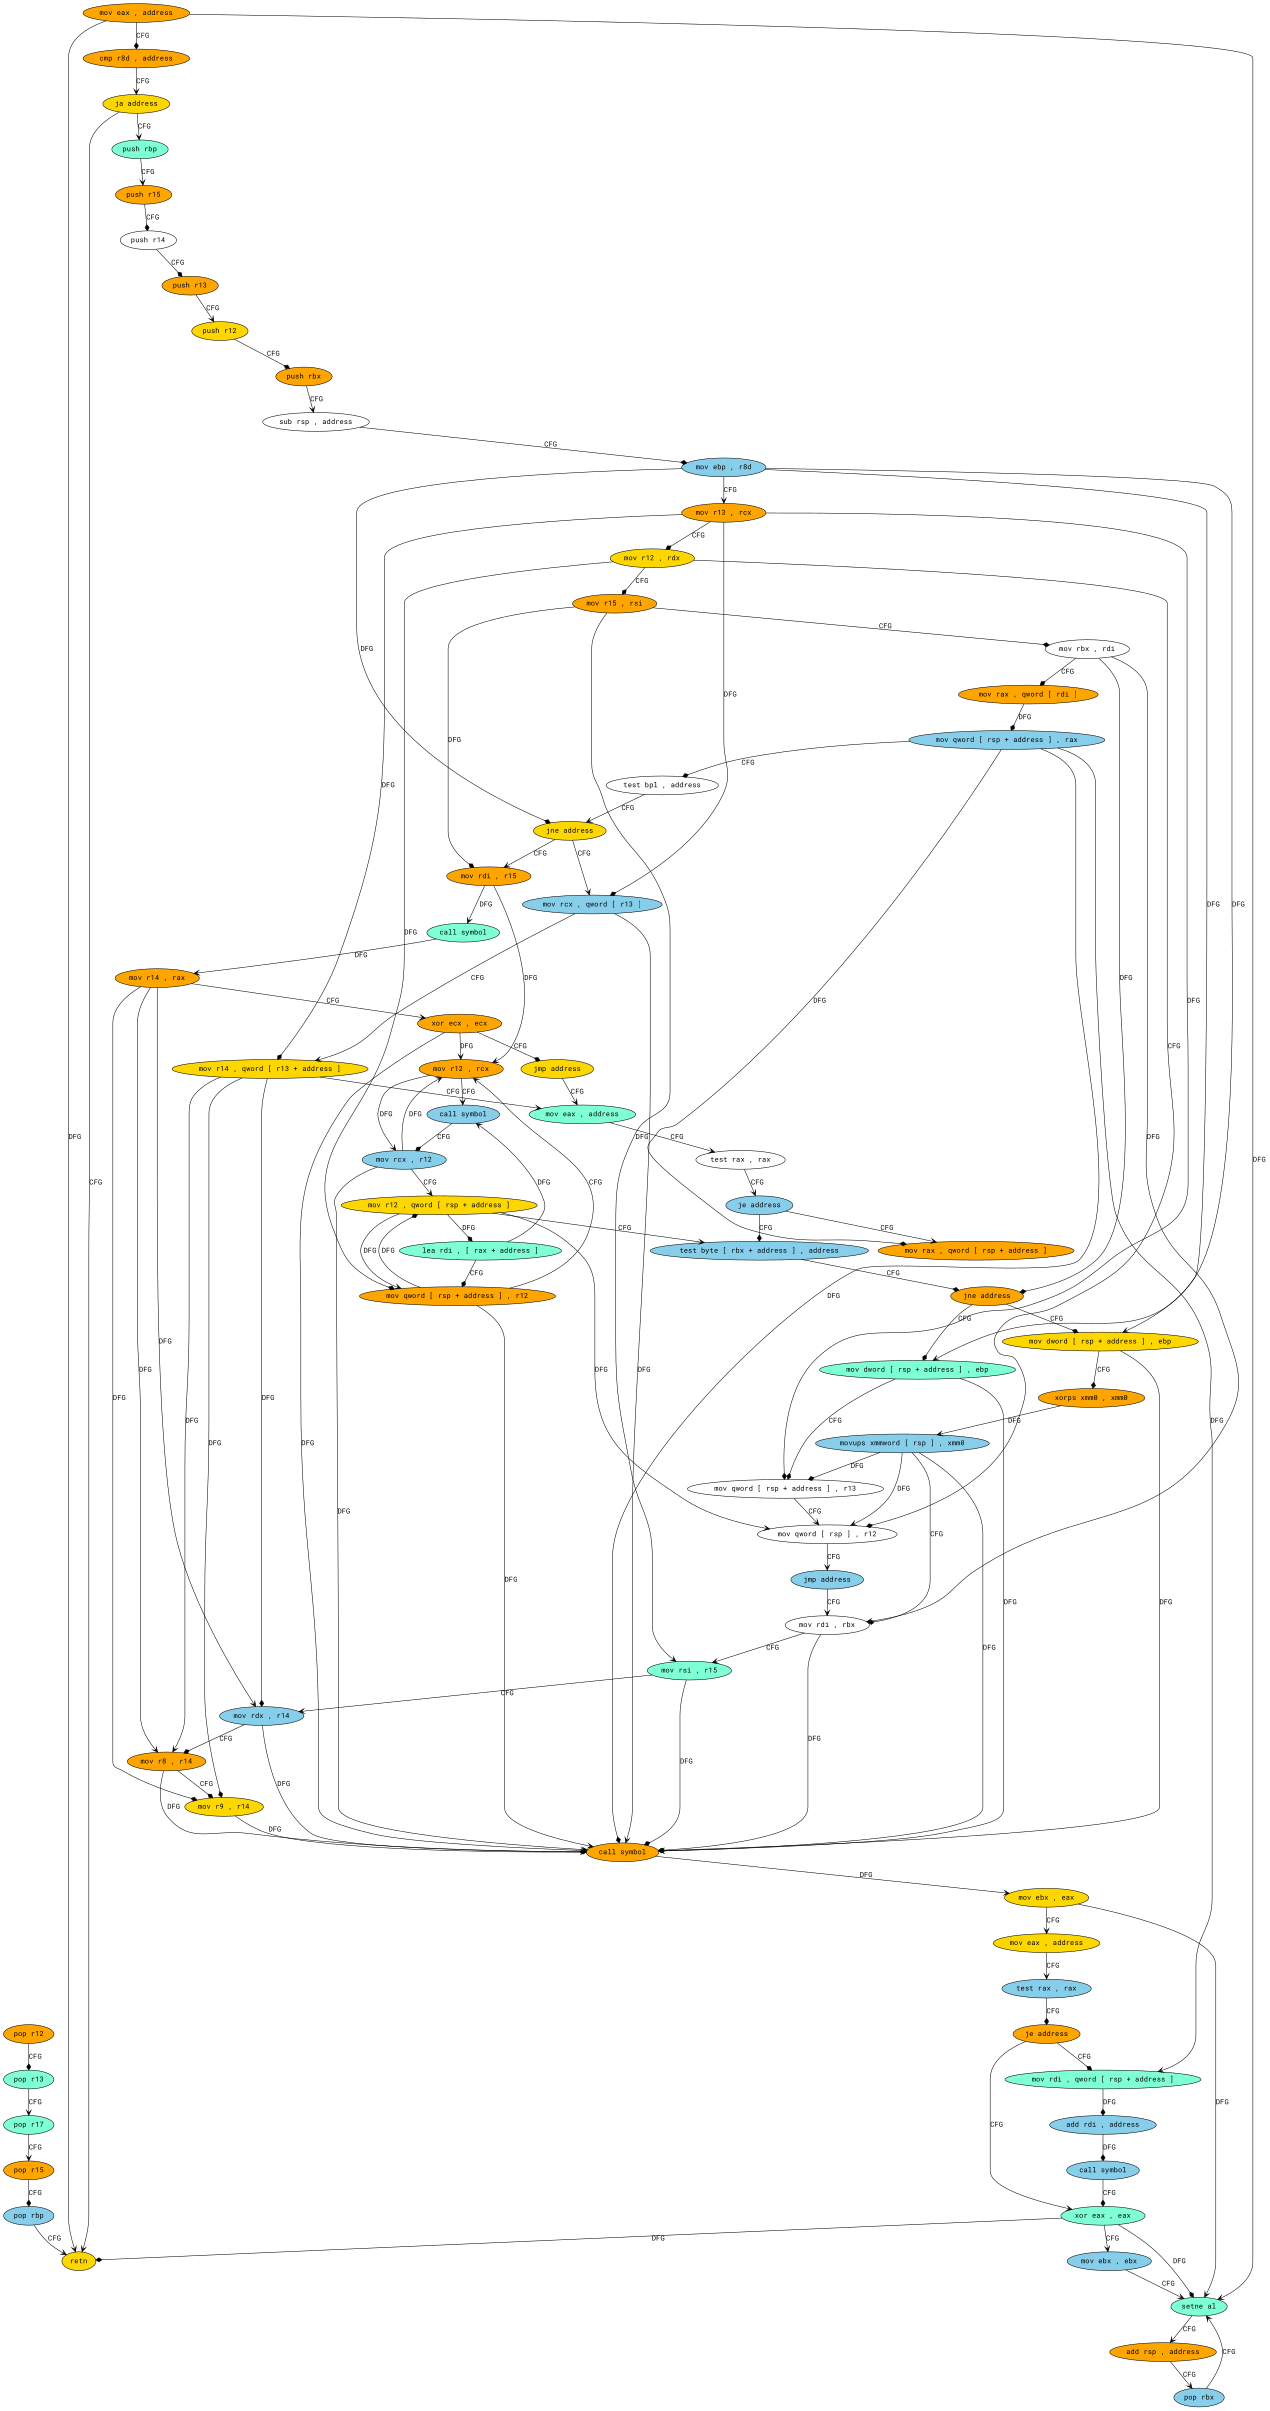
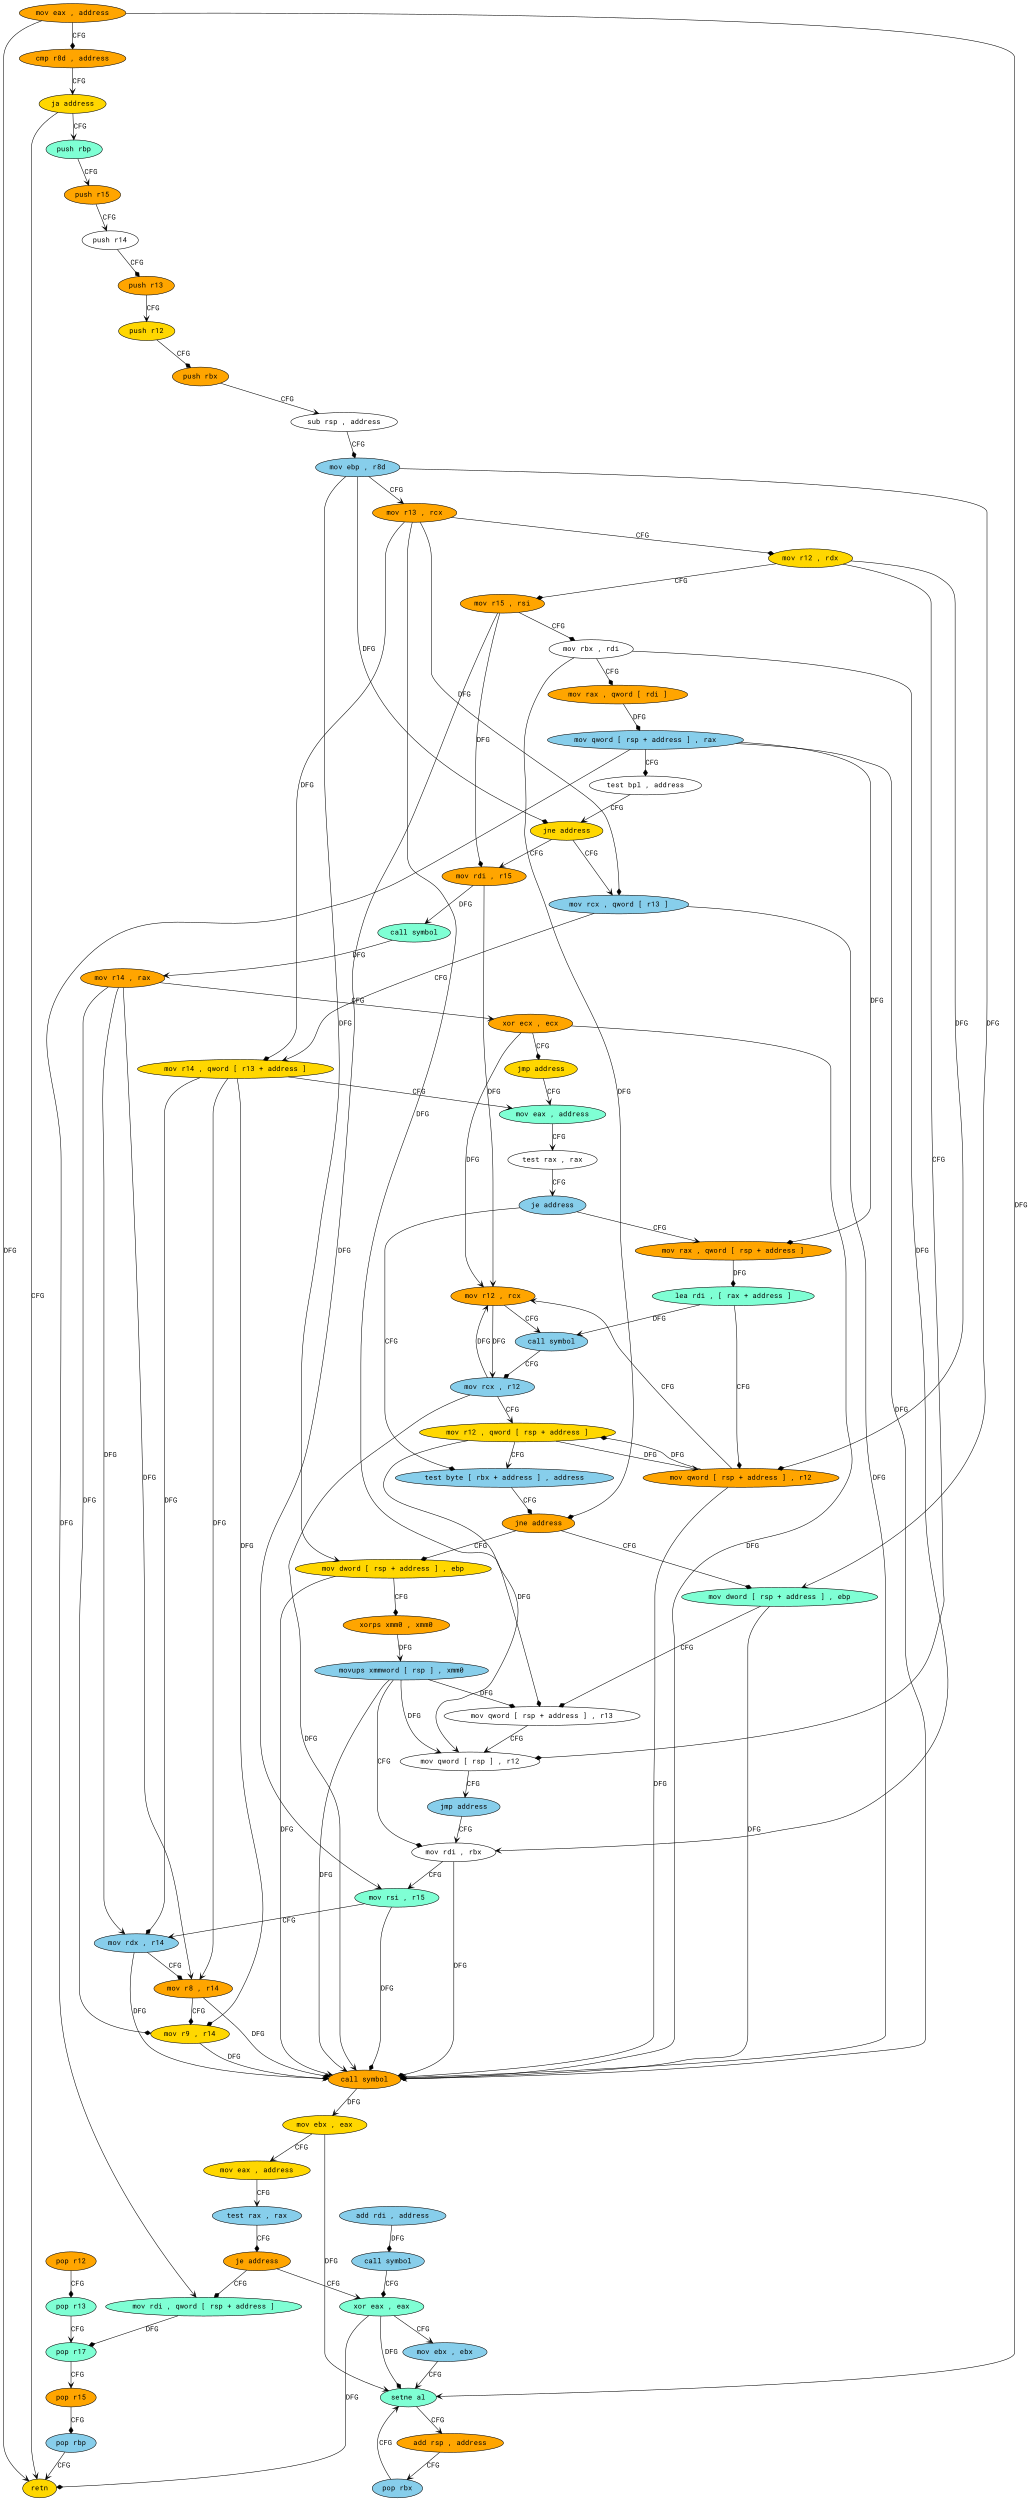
edge "push r15" -> "push r14": arrowhead diamond -> vee
edge "mov r12 , qword [ rsp + address ]" -> "lea rdi , [ rax + address ]": now "mov rax , qword [ rsp + address ]" -> "lea rdi , [ rax + address ]"
edge "mov rdi , qword [ rsp + address ]" -> "add rdi , address": now "mov rdi , qword [ rsp + address ]" -> "pop r17"
